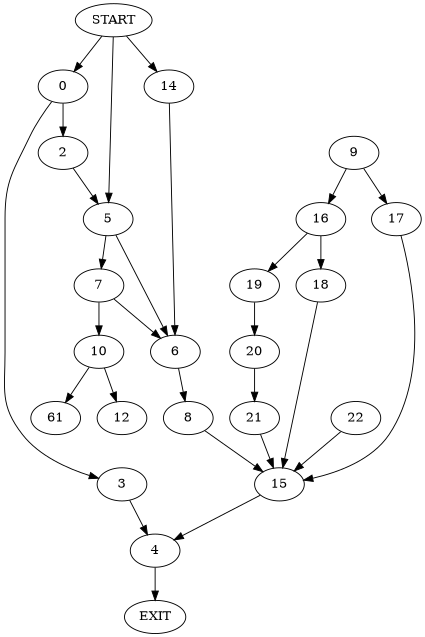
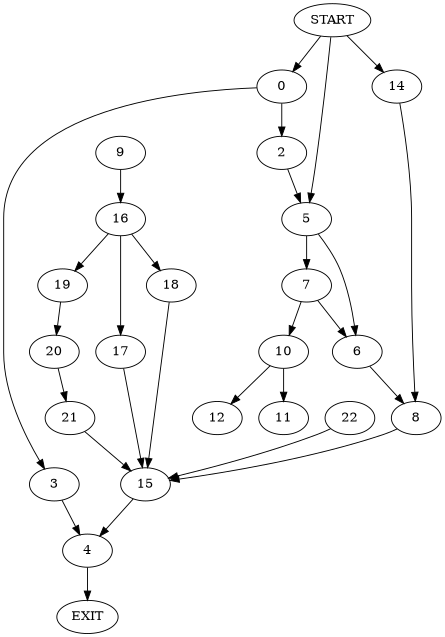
edge "9" -> "17": now "16" -> "17"
edge "14" -> "6": now "14" -> "8"
node "61": label "61" -> "11"
